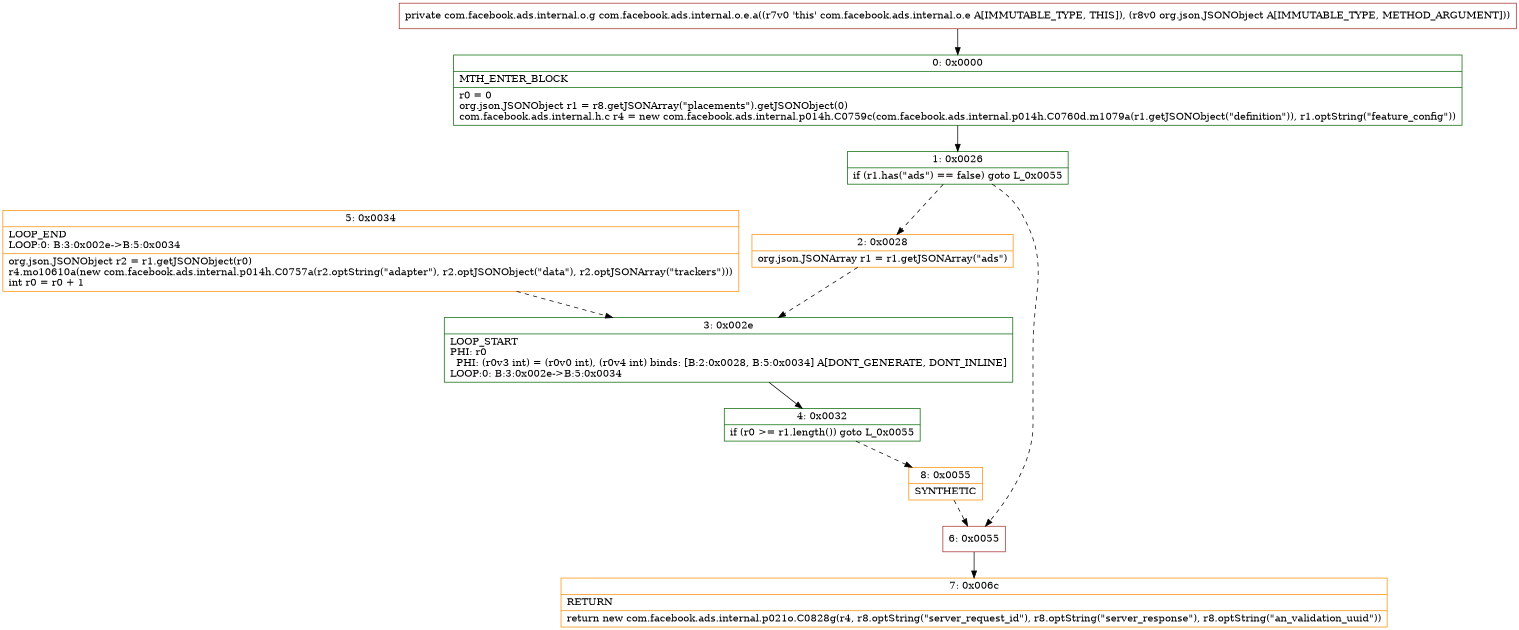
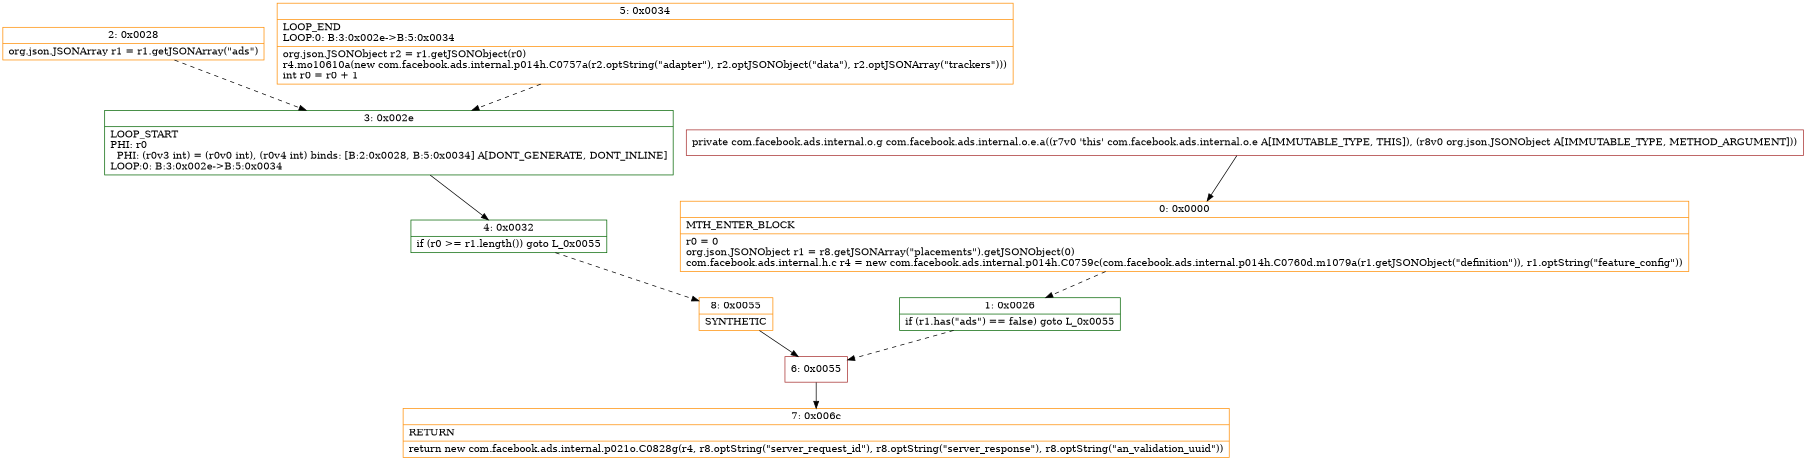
node "0: 0x0000": color darkgreen -> darkorange
edge "0: 0x0000" -> "1: 0x0026": style solid -> dashed
edge "1: 0x0026" -> "2: 0x0028": removed
edge "8: 0x0055" -> "6: 0x0055": style dashed -> solid
